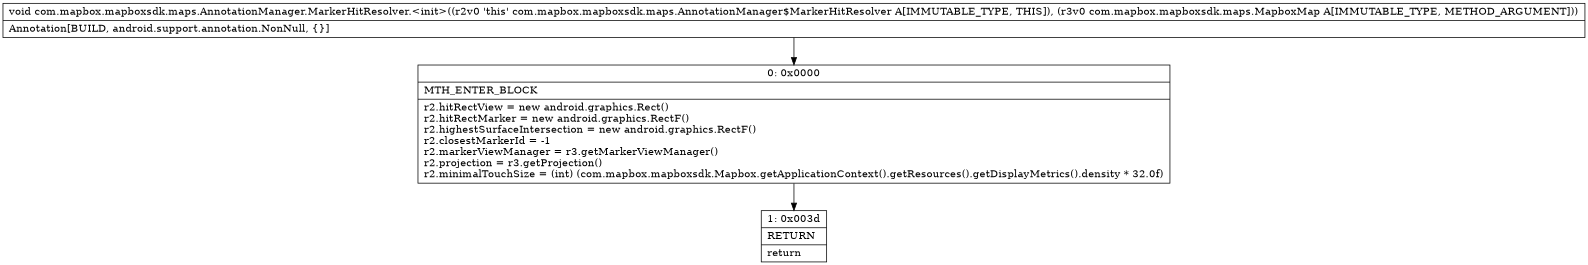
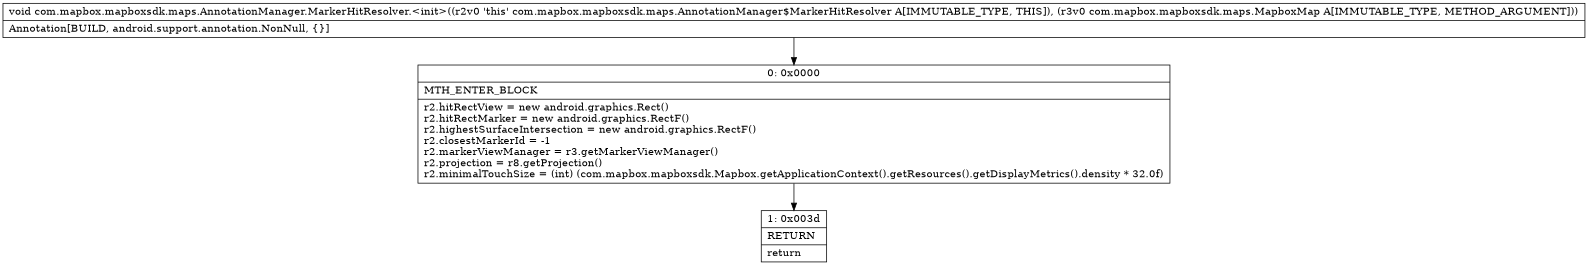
node "0: 0x0000": text "r2.projection = r3.getProjection()" -> "r2.projection = r8.getProjection()"
